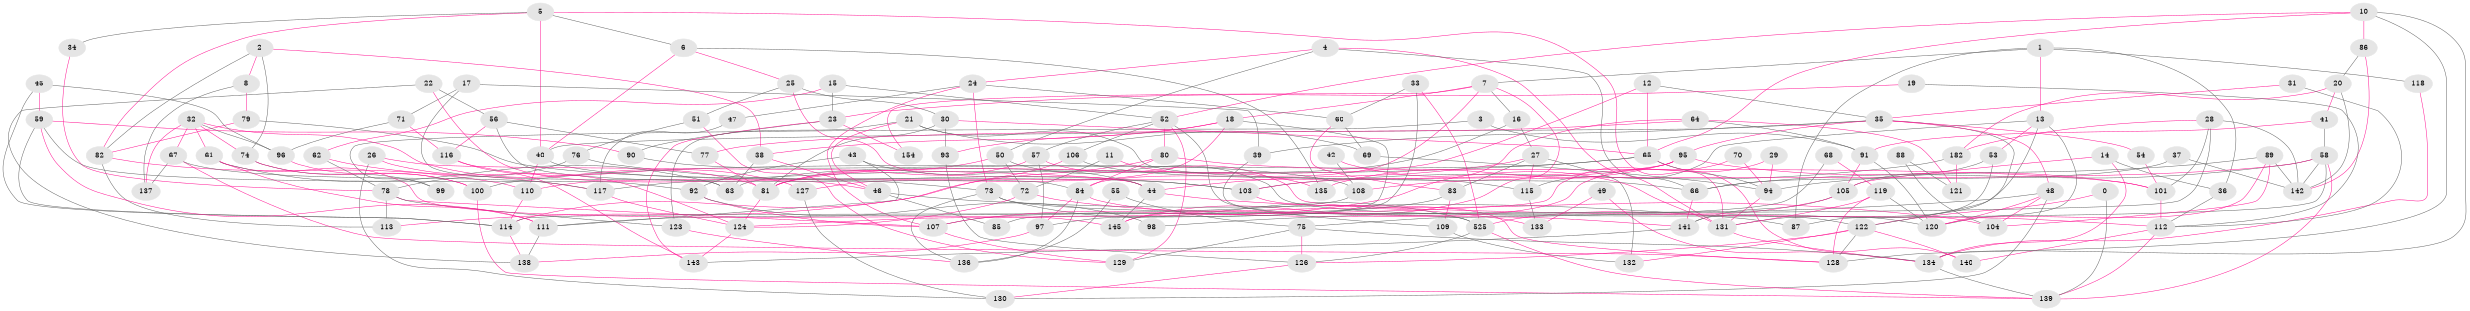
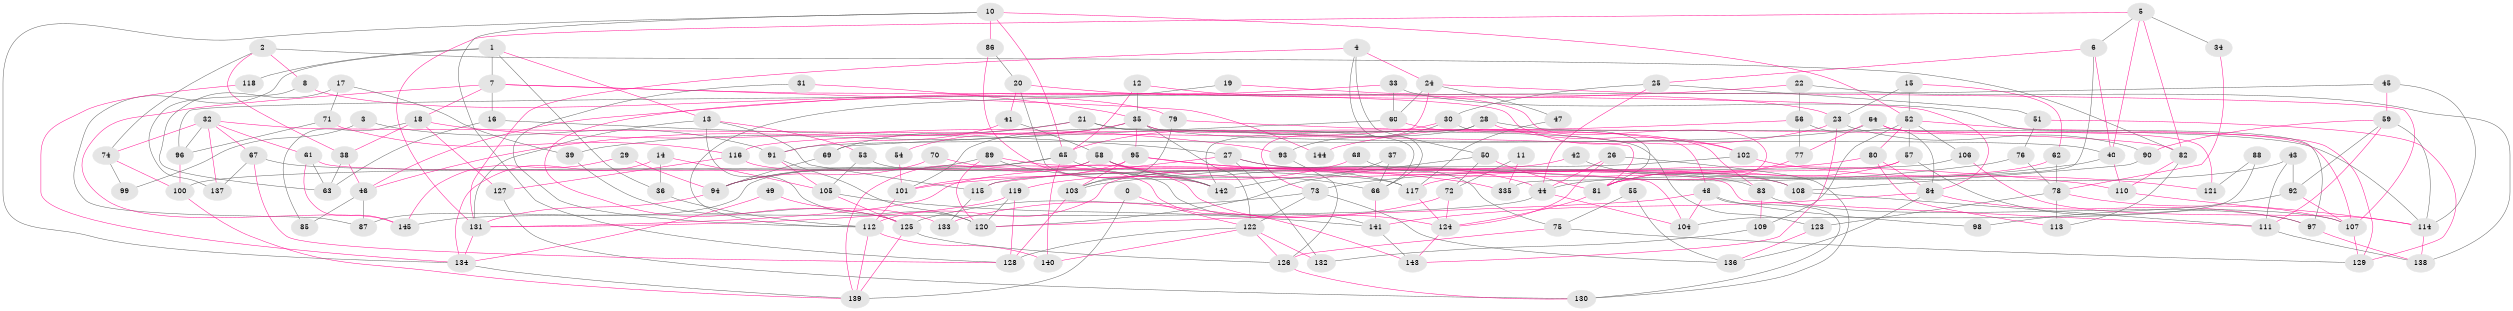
node "154": label "154" -> "144"
node "182": label "182" -> "102"
node "135": label "135" -> "335"
node "525": label "525" -> "125"
edge "75" -- "134": removed
